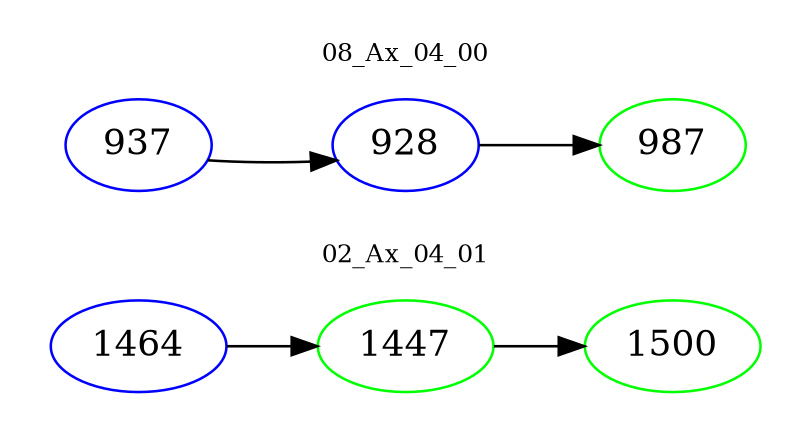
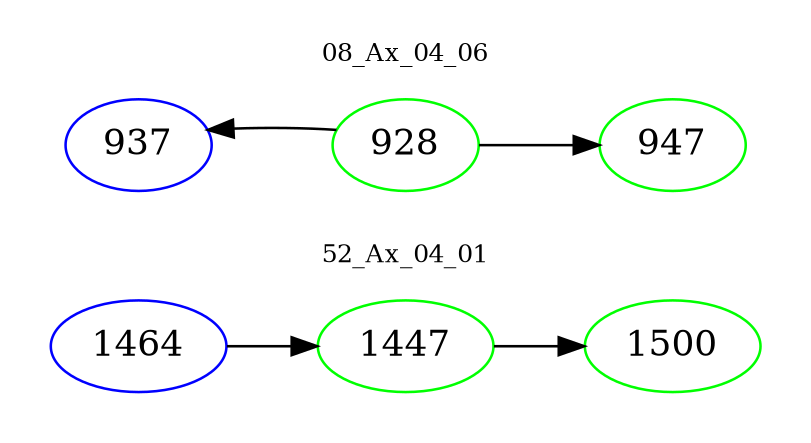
cluster "08_Ax_04_00": label "08_Ax_04_00" -> "08_Ax_04_06"
node "928": color blue -> green
node "987": label "987" -> "947"
edge "937" -> "928": reversed
cluster "02_Ax_04_01": label "02_Ax_04_01" -> "52_Ax_04_01"
